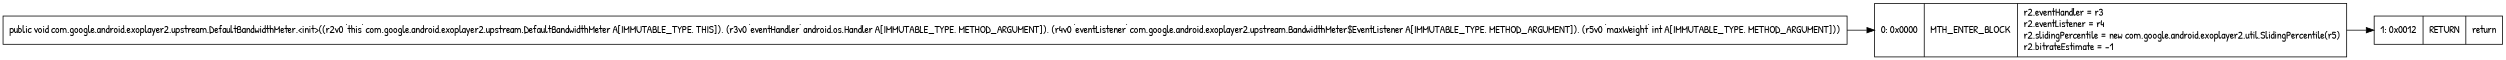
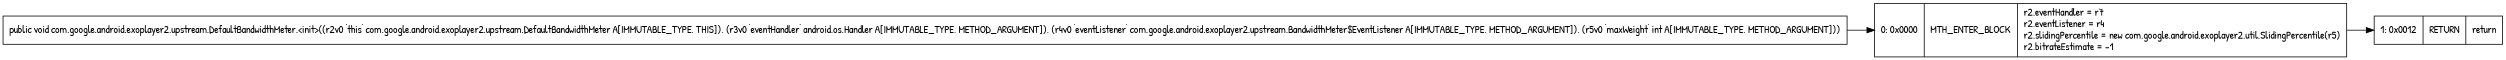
node "0: 0x0000": text "r2.eventHandler = r3" -> "r2.eventHandler = r7"
